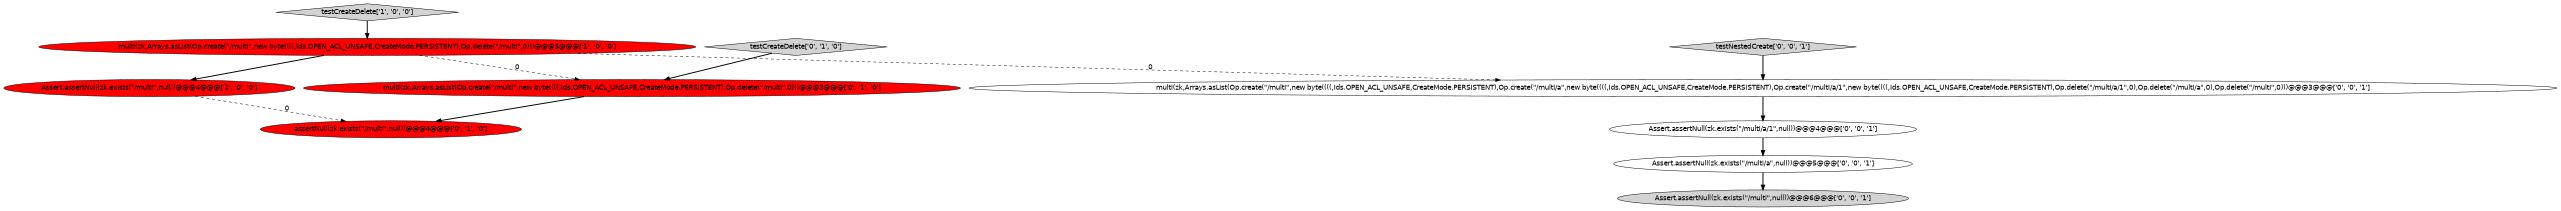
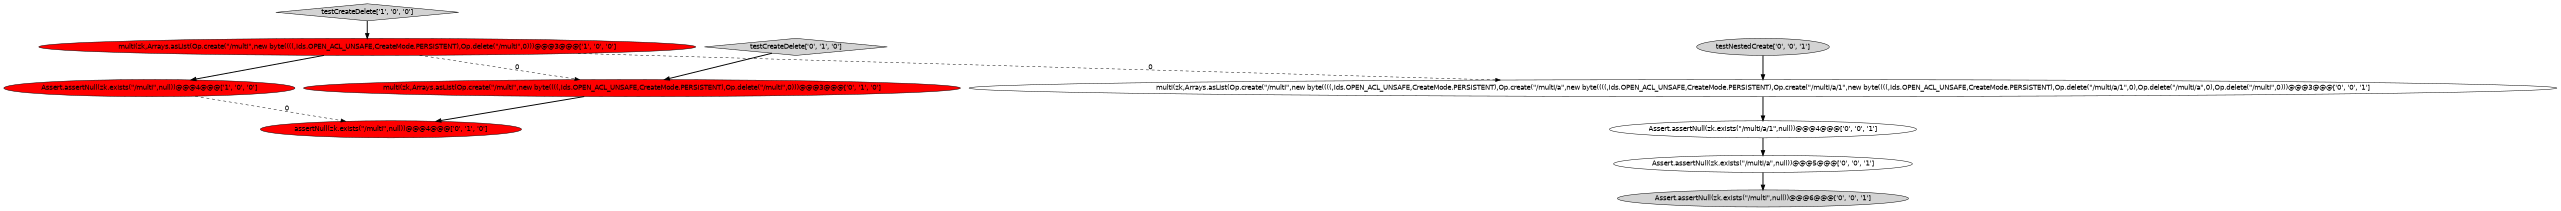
node "testNestedCreate['0', '0', '1']": shape diamond -> ellipse
